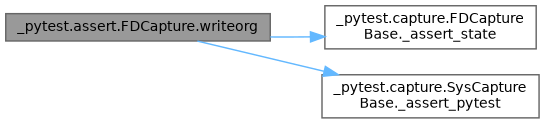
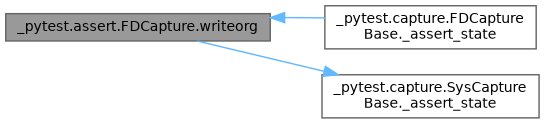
edge "_pytest.assert.FDCapture.writeorg" -> "_pytest.capture.FDCapture Base._assert_state": reversed
node "_pytest.capture.SysCapture Base._assert_pytest": label "_pytest.capture.SysCapture Base._assert_pytest" -> "_pytest.capture.SysCapture Base._assert_state"
